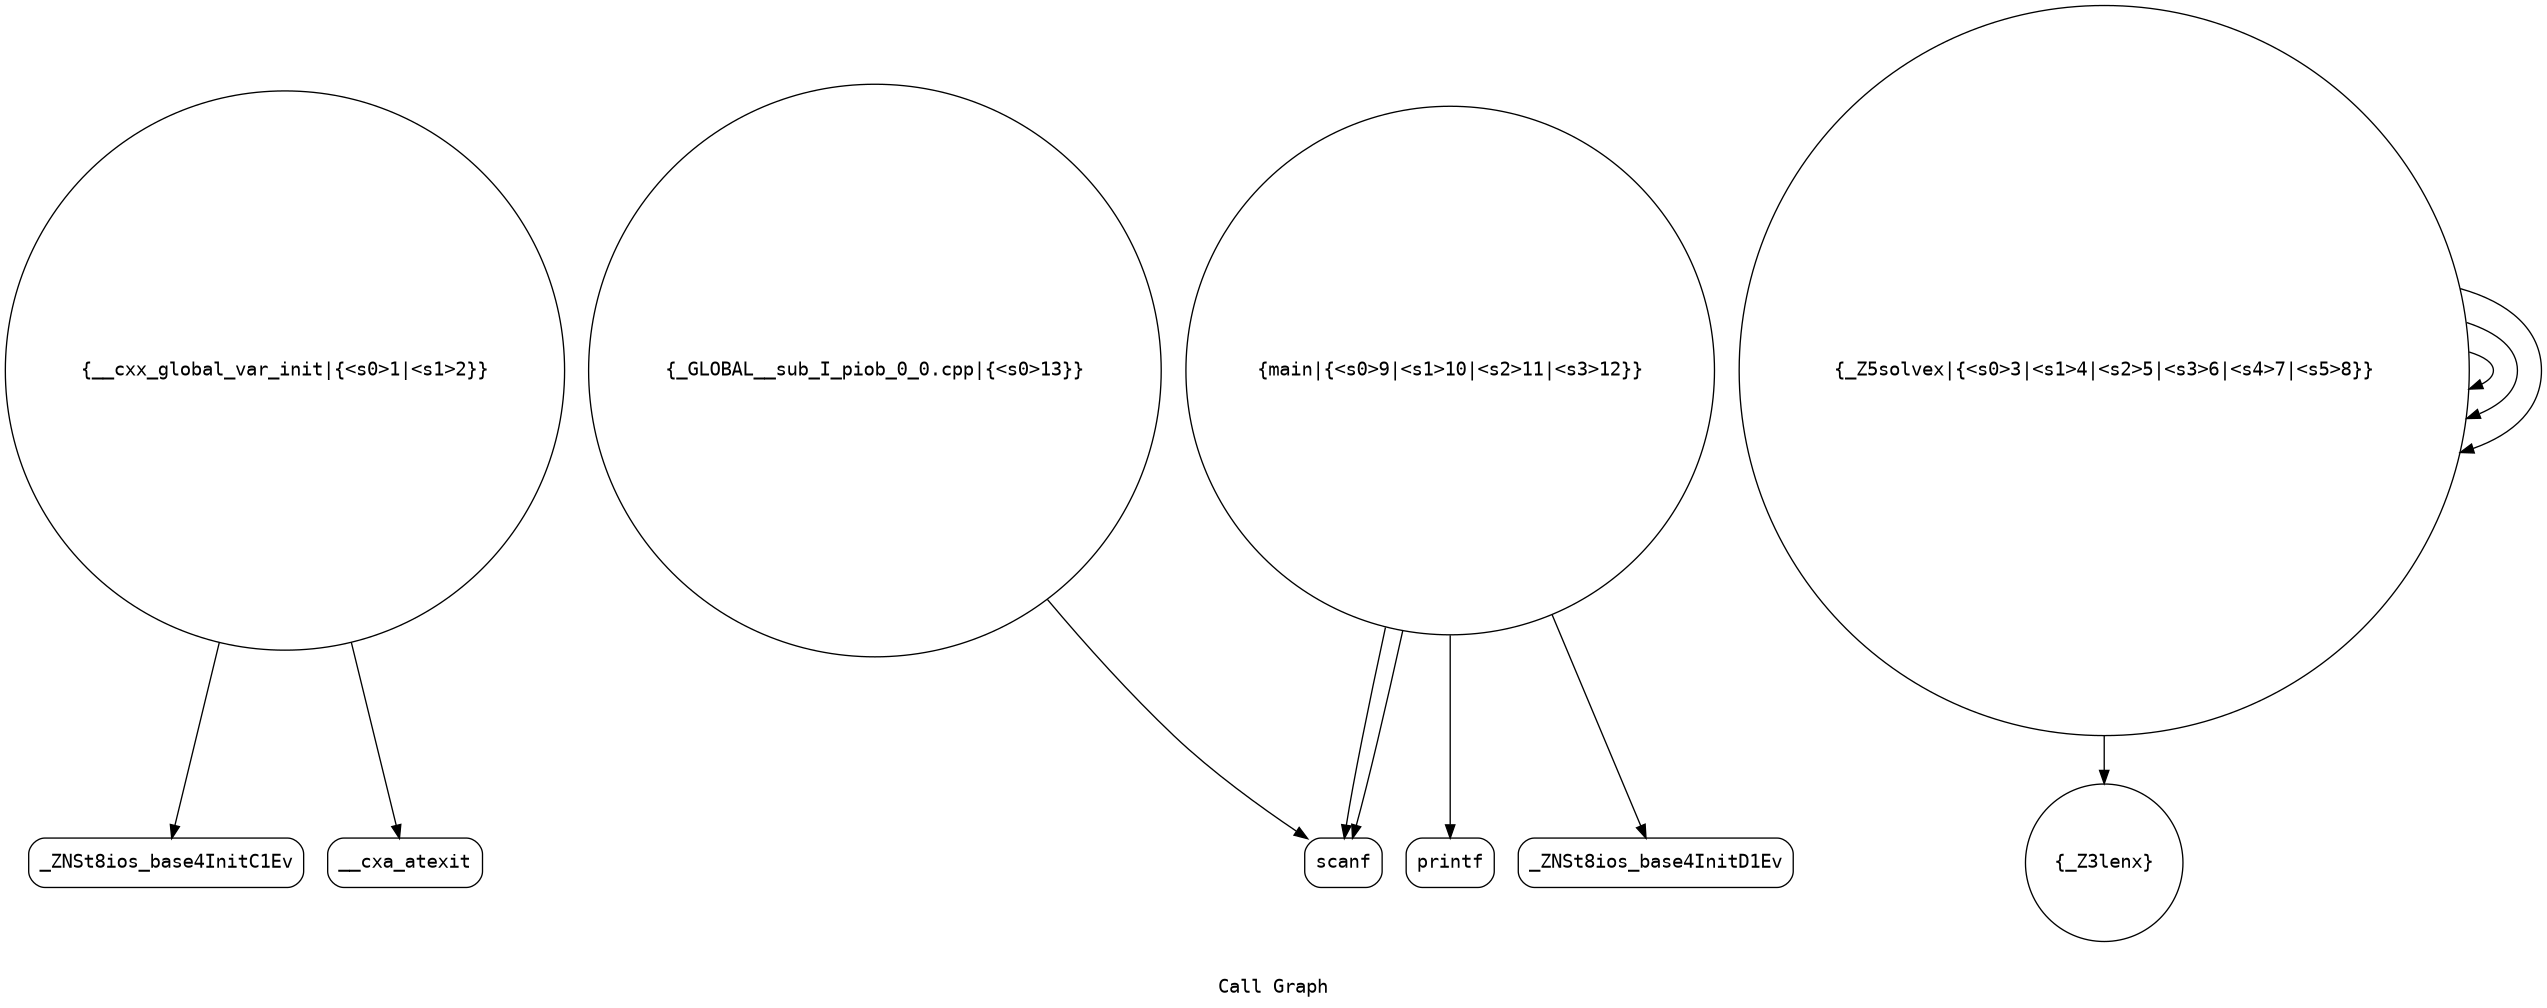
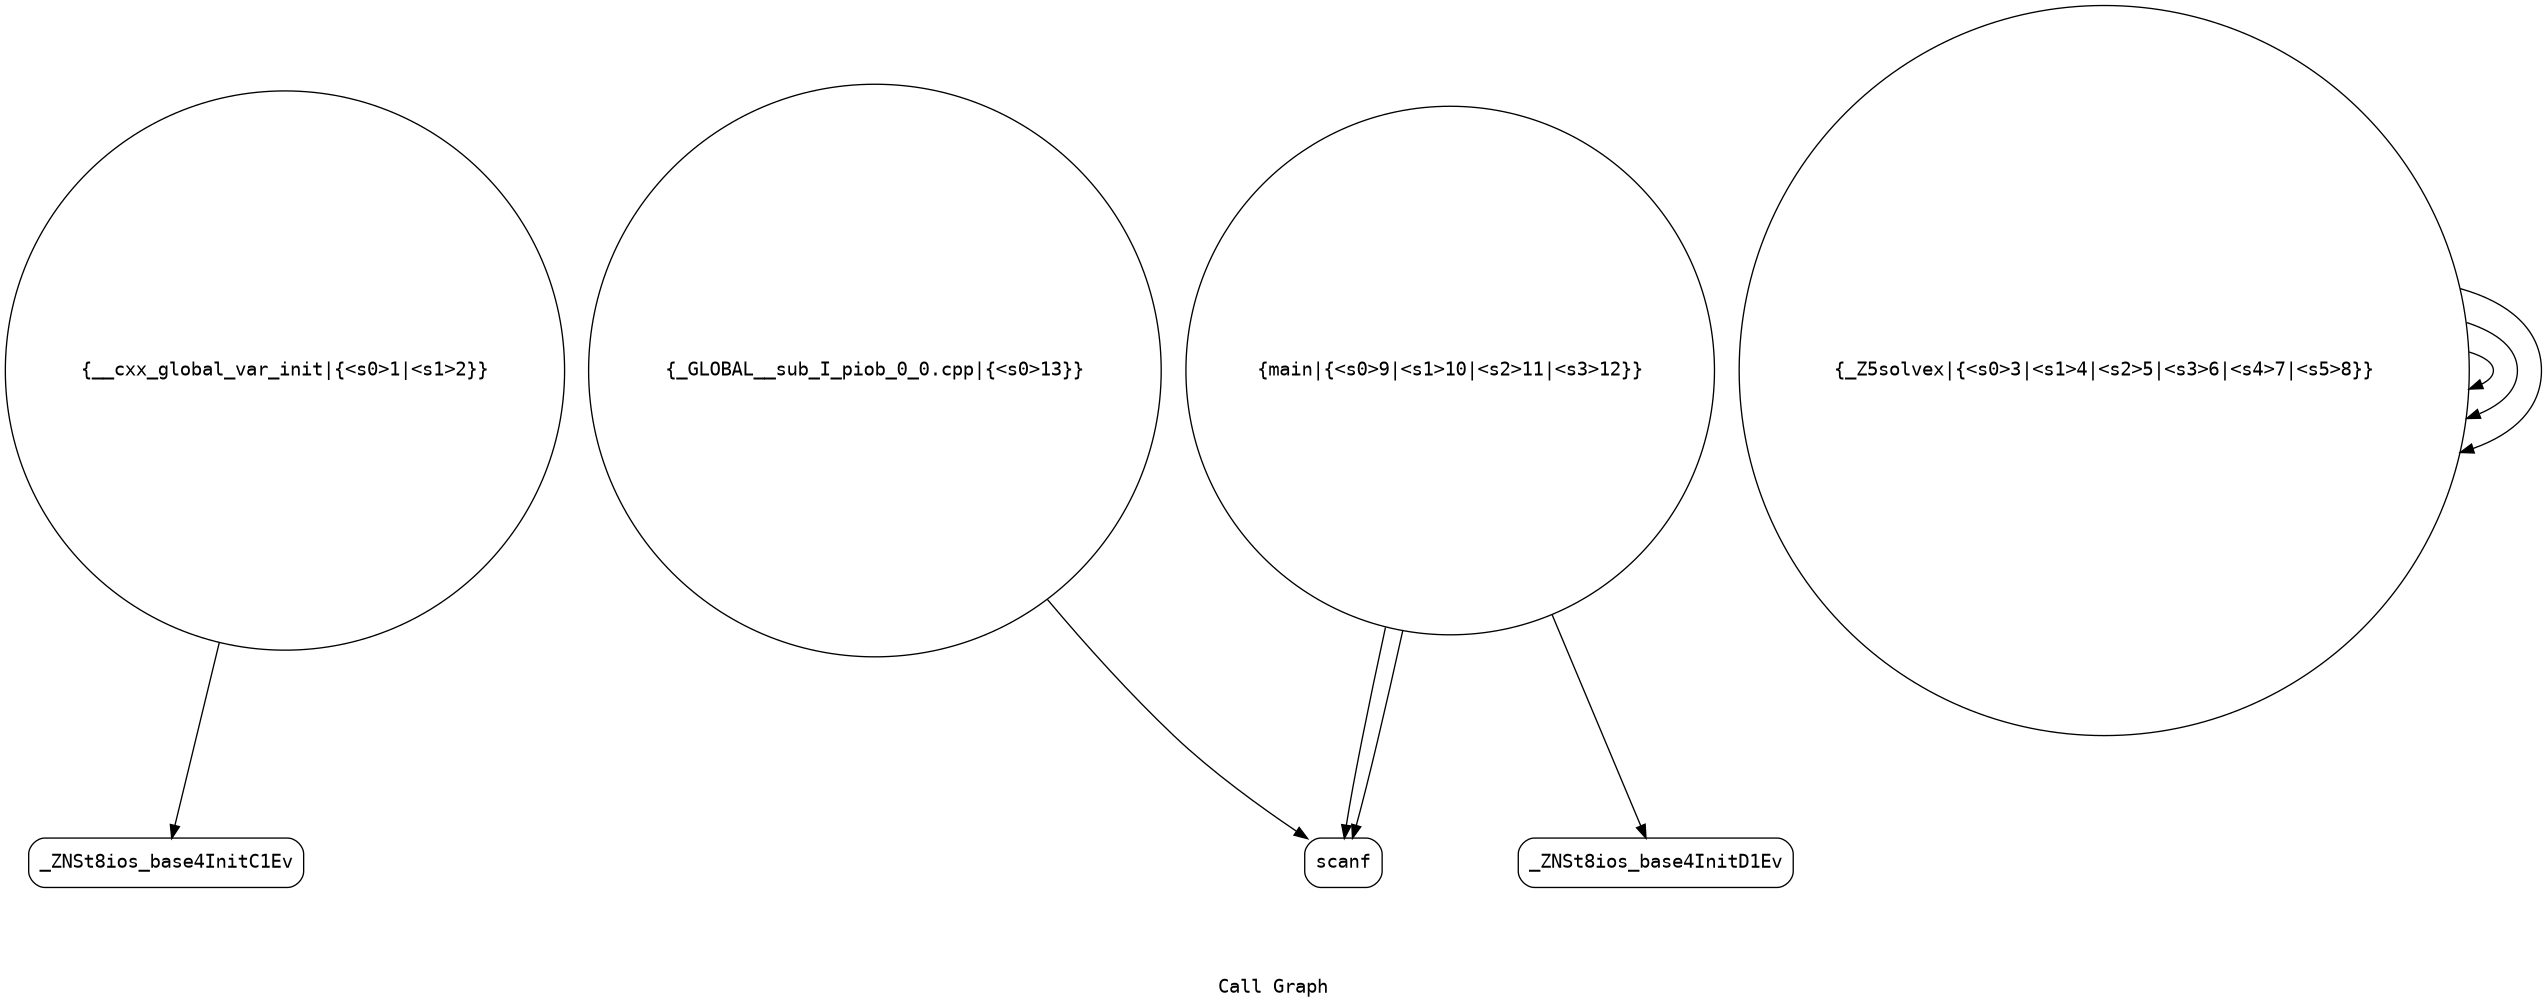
node "__cxa_atexit": removed
node "printf": removed
node "{_Z3lenx}": removed
